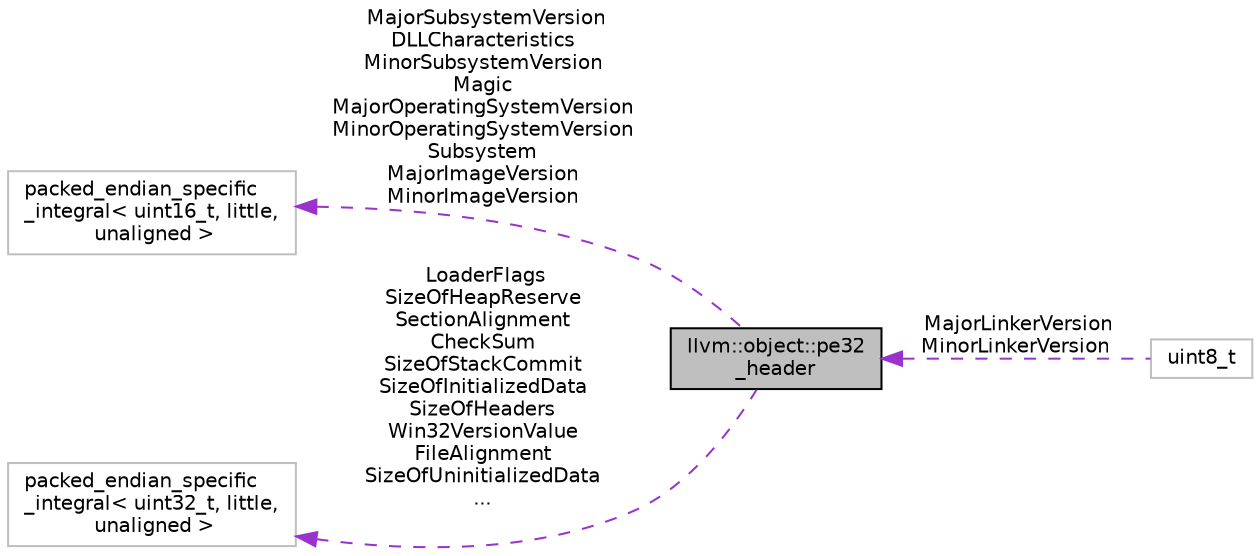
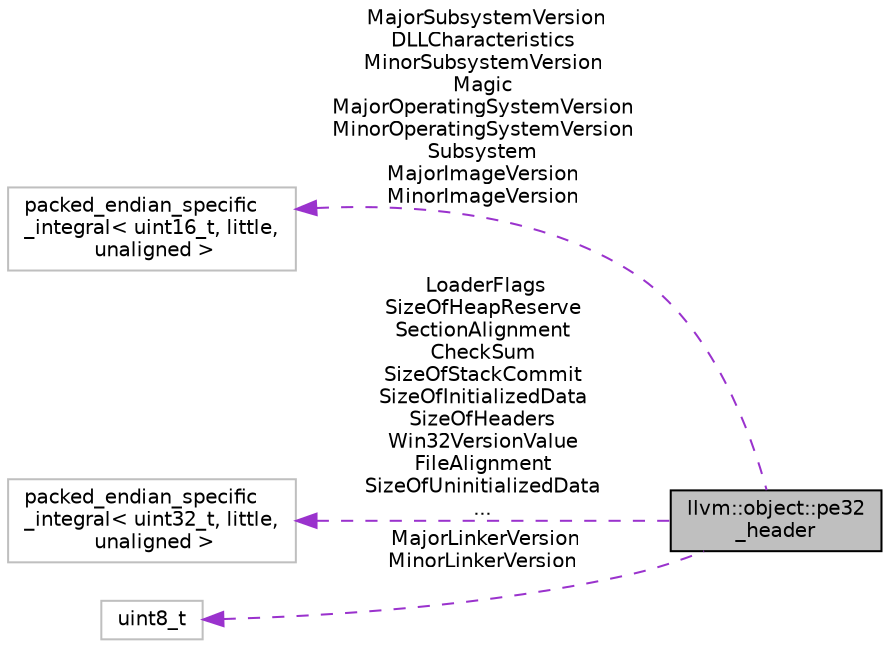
edge "uint8_t" -> "llvm::object::pe32 _header": reversed
